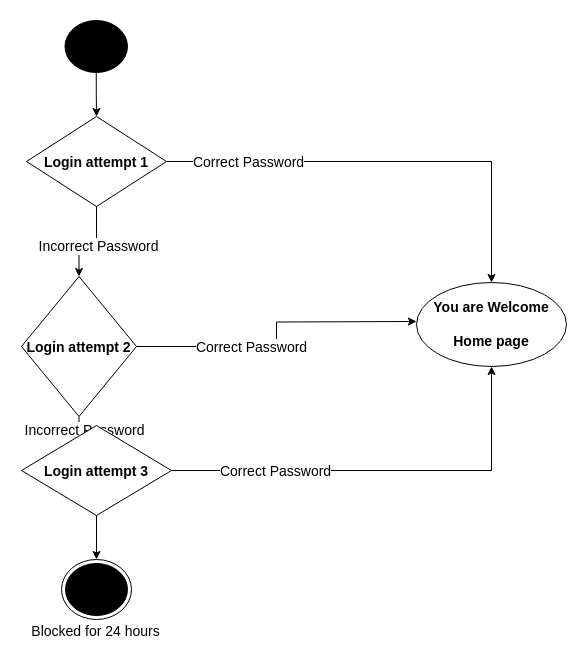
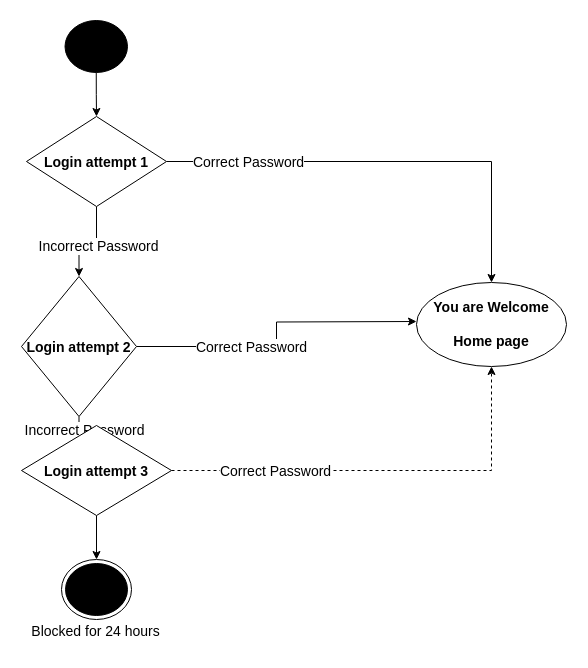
edge "Login attempt 3" -> "You are Welcome Home page": style solid -> dashed
